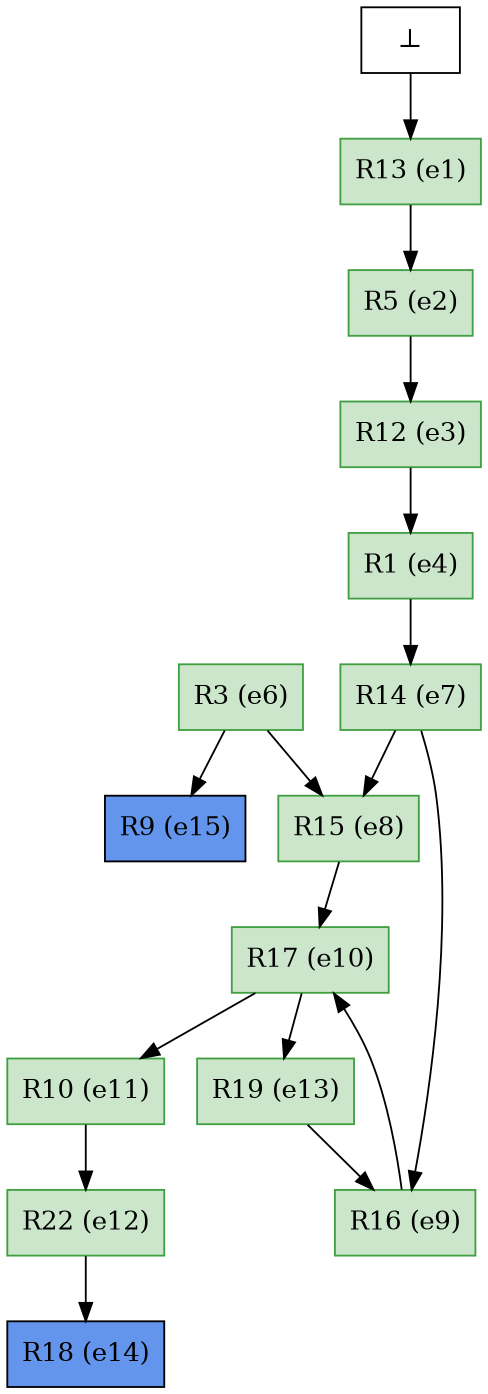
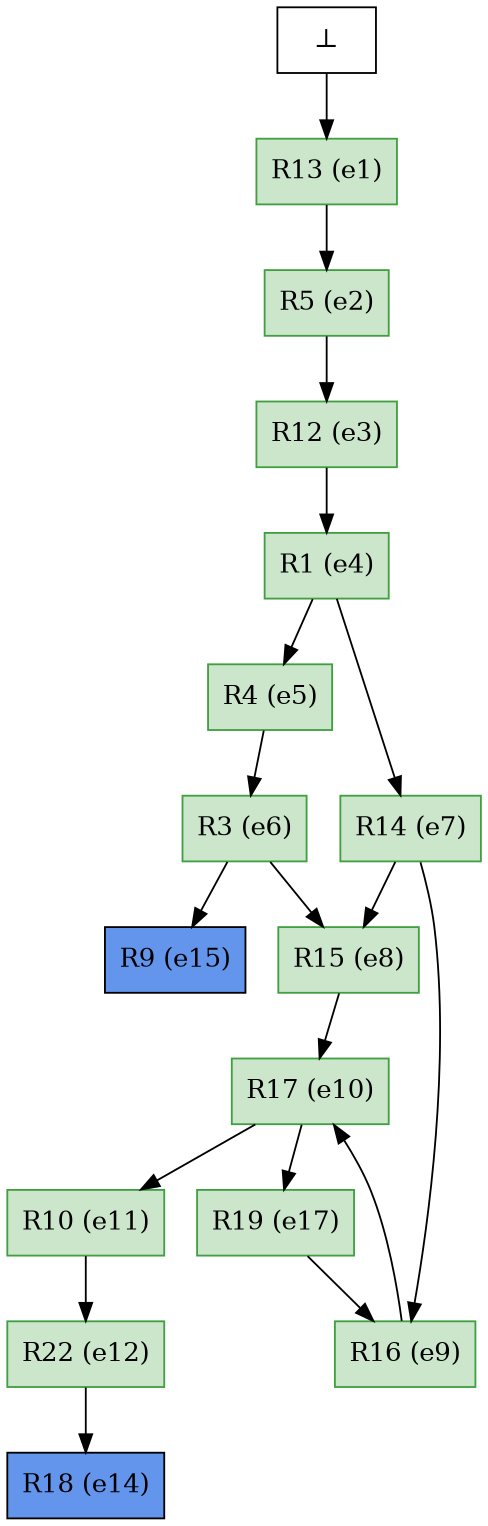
node "R4 (e5)": added
node "R19 (e13)": label "R19 (e13)" -> "R19 (e17)"
